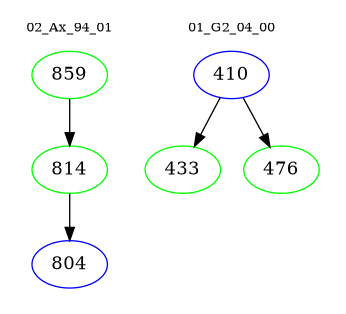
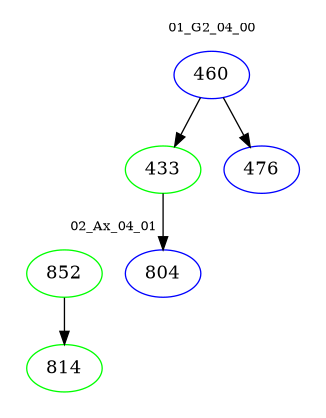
cluster "02_Ax_94_01": label "02_Ax_94_01" -> "02_Ax_04_01"
node "859": label "859" -> "852"
node "410": label "410" -> "460"
node "476": color green -> blue
edge "814" -> "804": now "433" -> "804"
